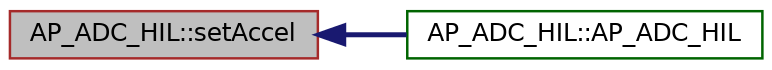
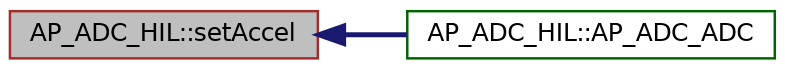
node "AP_ADC_HIL::AP_ADC_HIL": label "AP_ADC_HIL::AP_ADC_HIL" -> "AP_ADC_HIL::AP_ADC_ADC"
